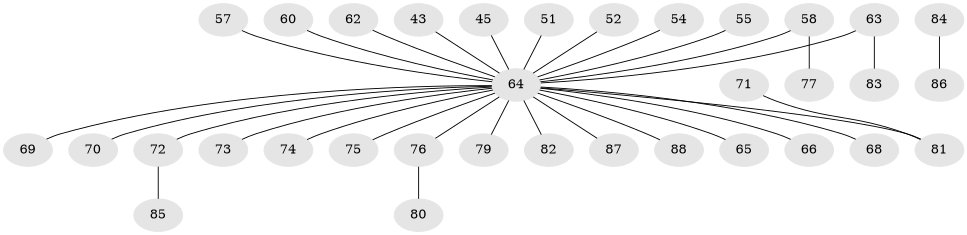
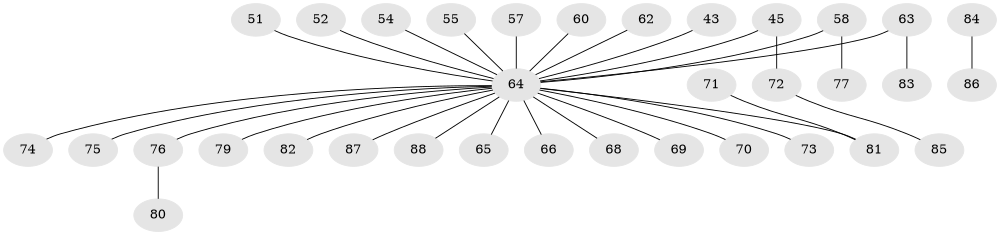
edge "64" -- "72": now "45" -- "72"
